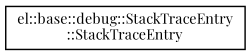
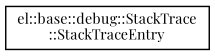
node "el::base::debug::StackTraceEntry ::StackTraceEntry": label "el::base::debug::StackTraceEntry ::StackTraceEntry" -> "el::base::debug::StackTrace ::StackTraceEntry"
